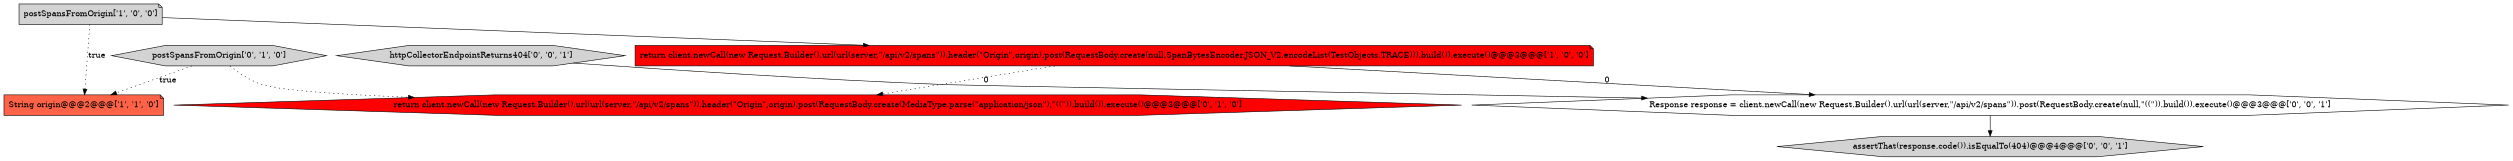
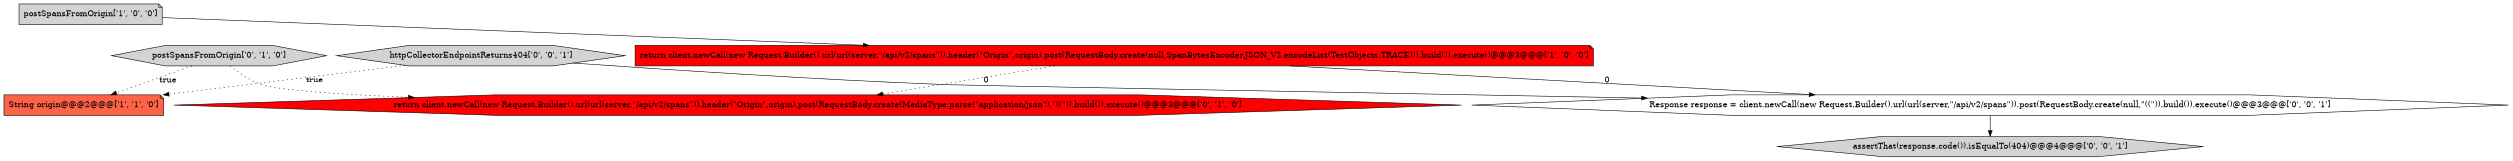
edge "postSpansFromOrigin['1', '0', '0']" -> "String origin@@@2@@@['1', '1', '0']": now "httpCollectorEndpointReturns404['0', '0', '1']" -> "String origin@@@2@@@['1', '1', '0']"
